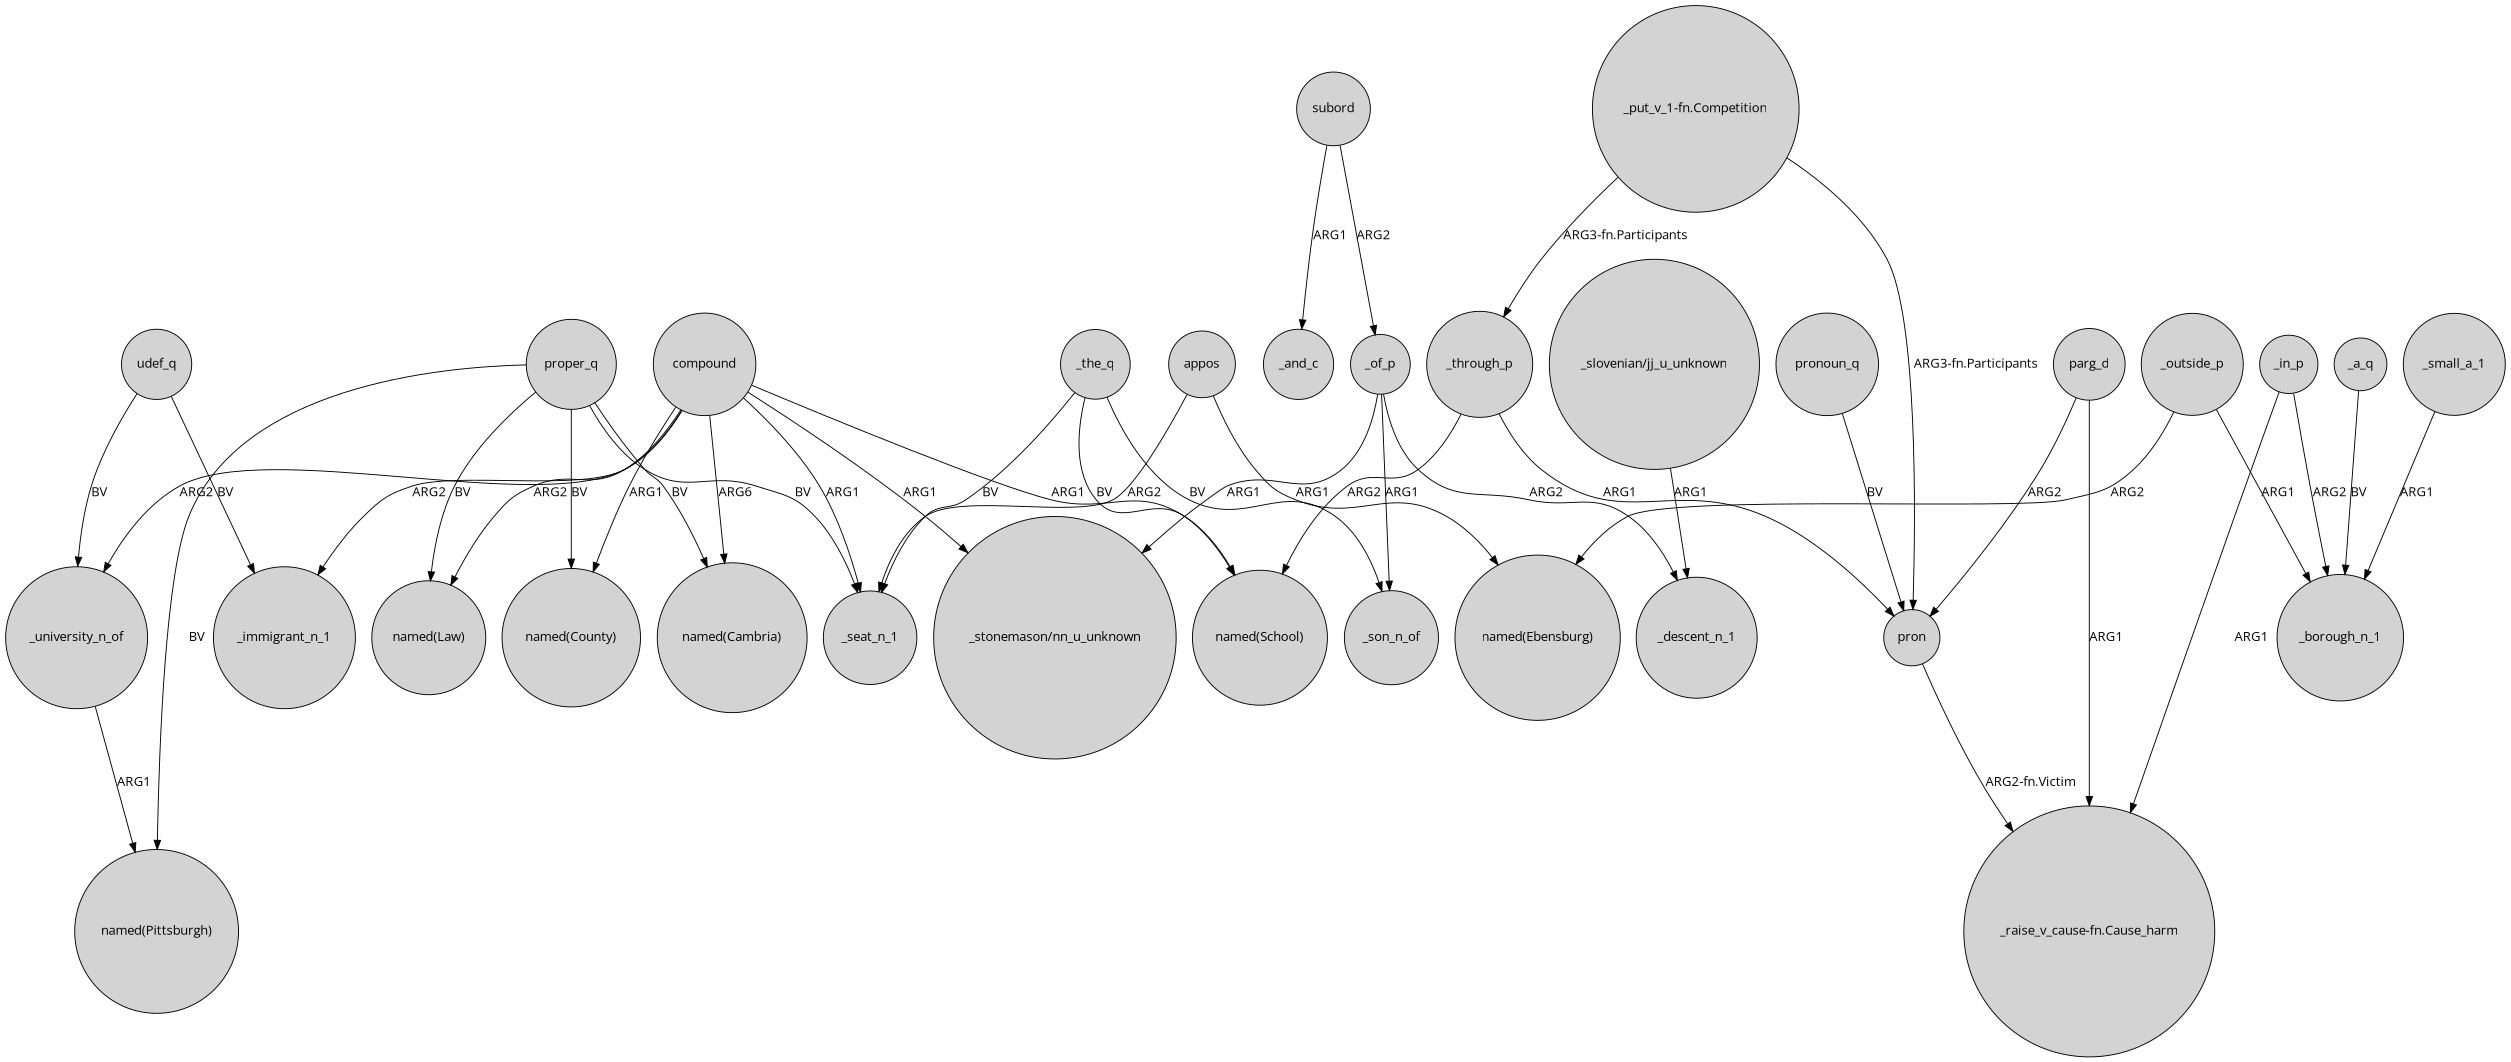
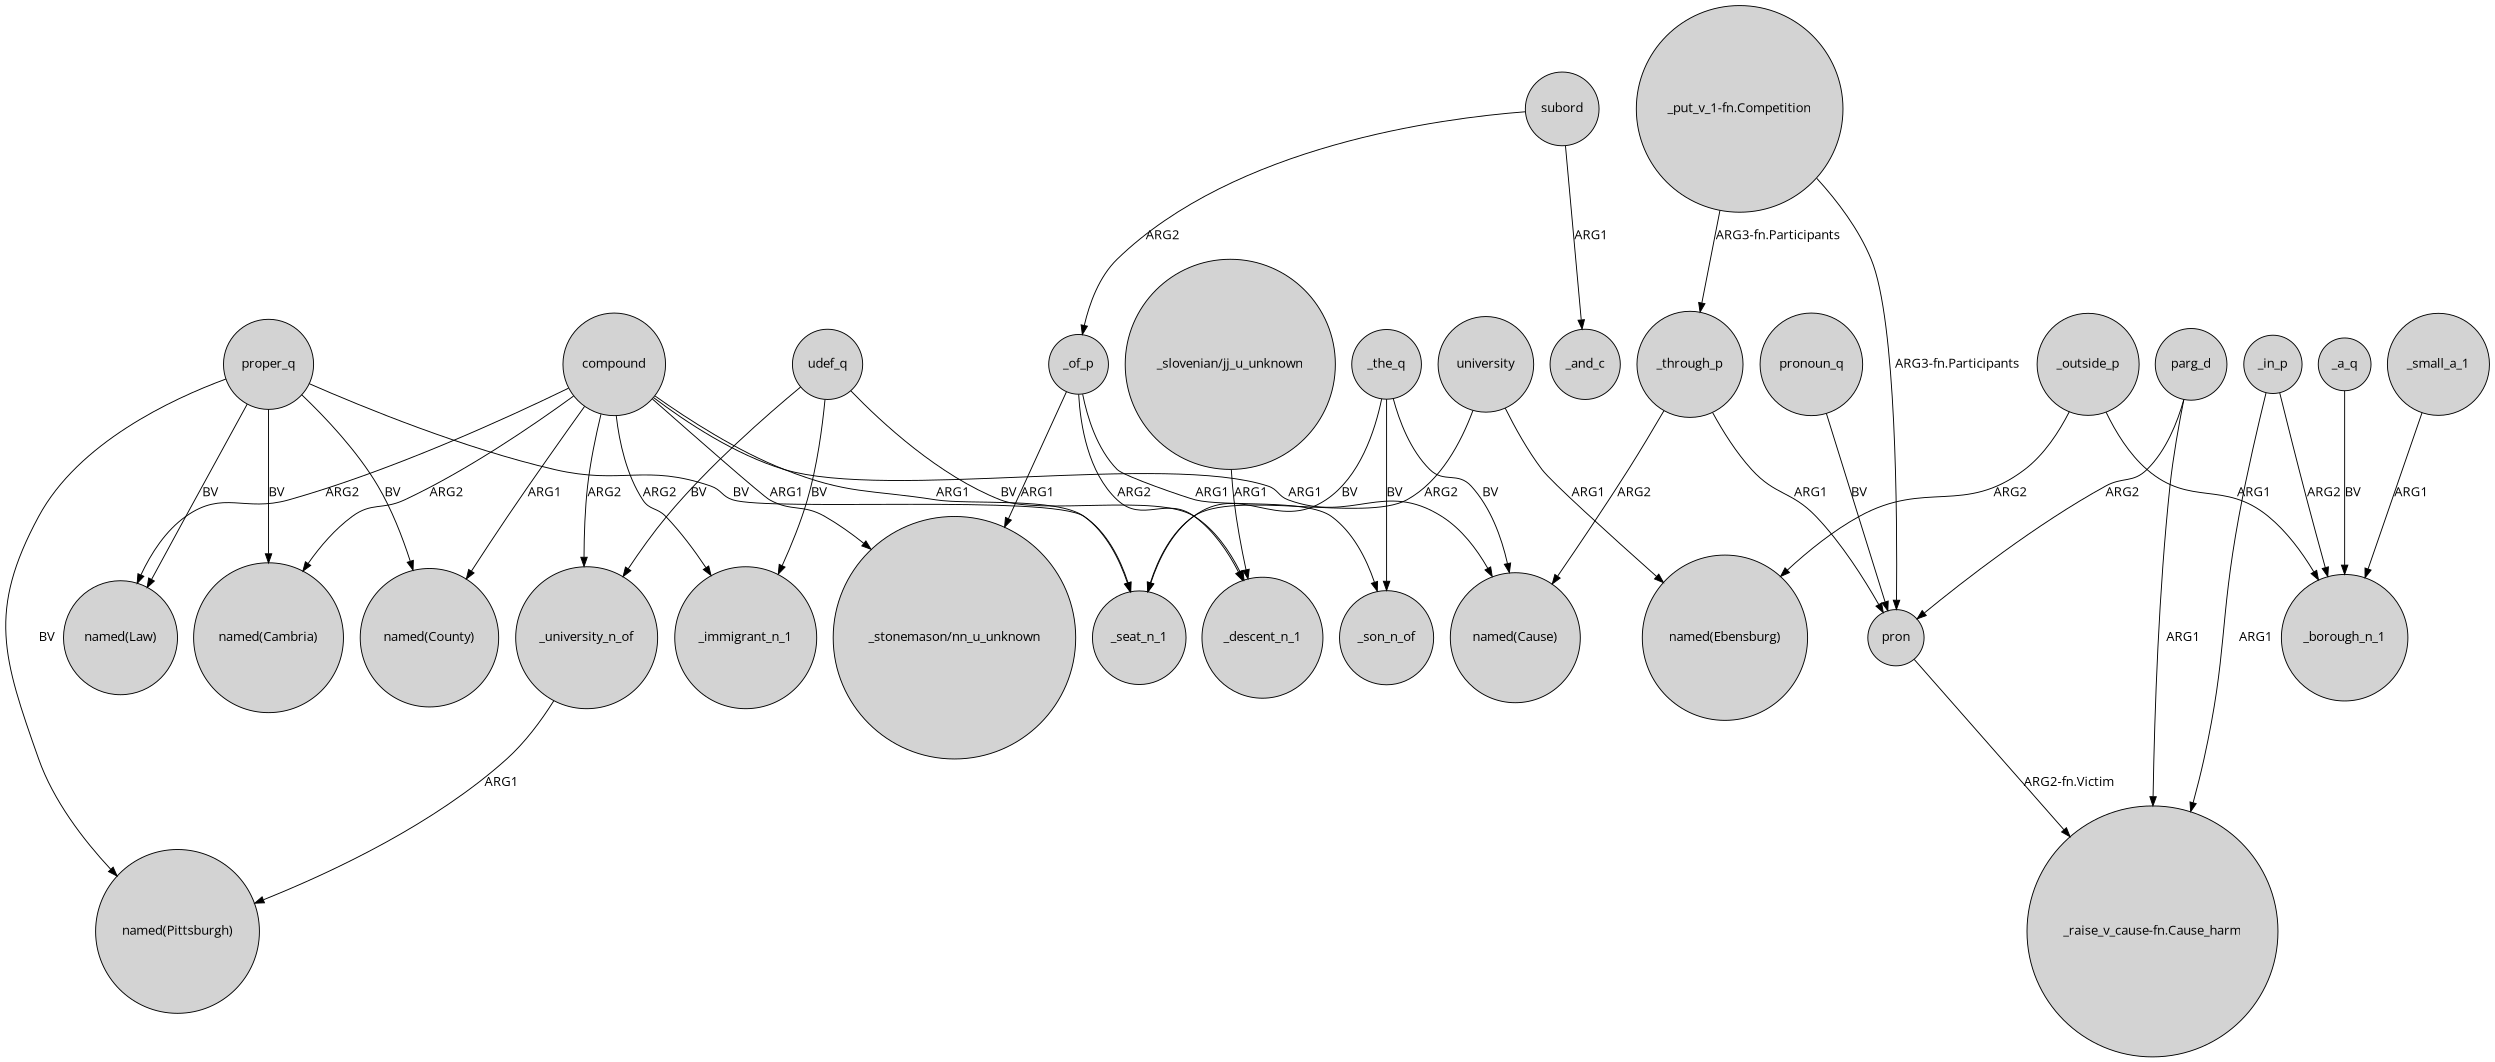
node "appos": label "appos" -> "university"
edge "compound" -> "named(Cambria)": label "ARG6" -> "ARG2"
edge "udef_q" -> "_descent_n_1": added, label "BV"
node "named(School)": label "named(School)" -> "named(Cause)"
